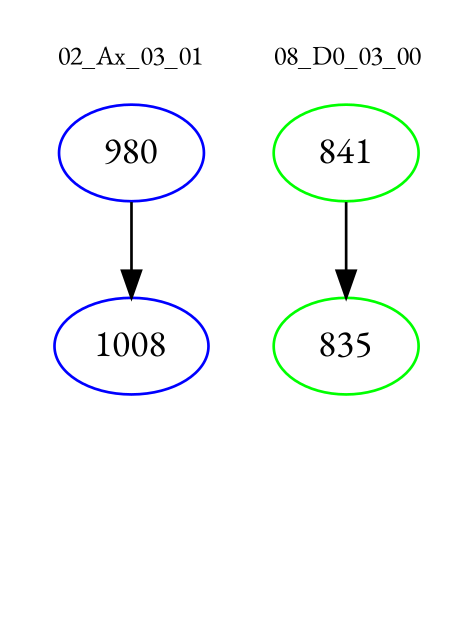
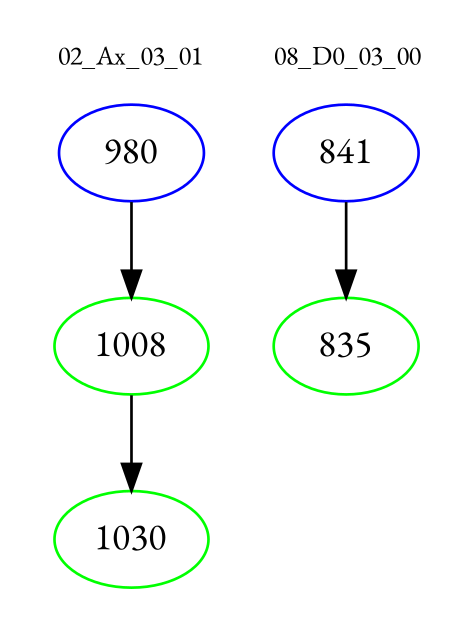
node "841": color green -> blue
node "1008": color blue -> green
node "1030": added
